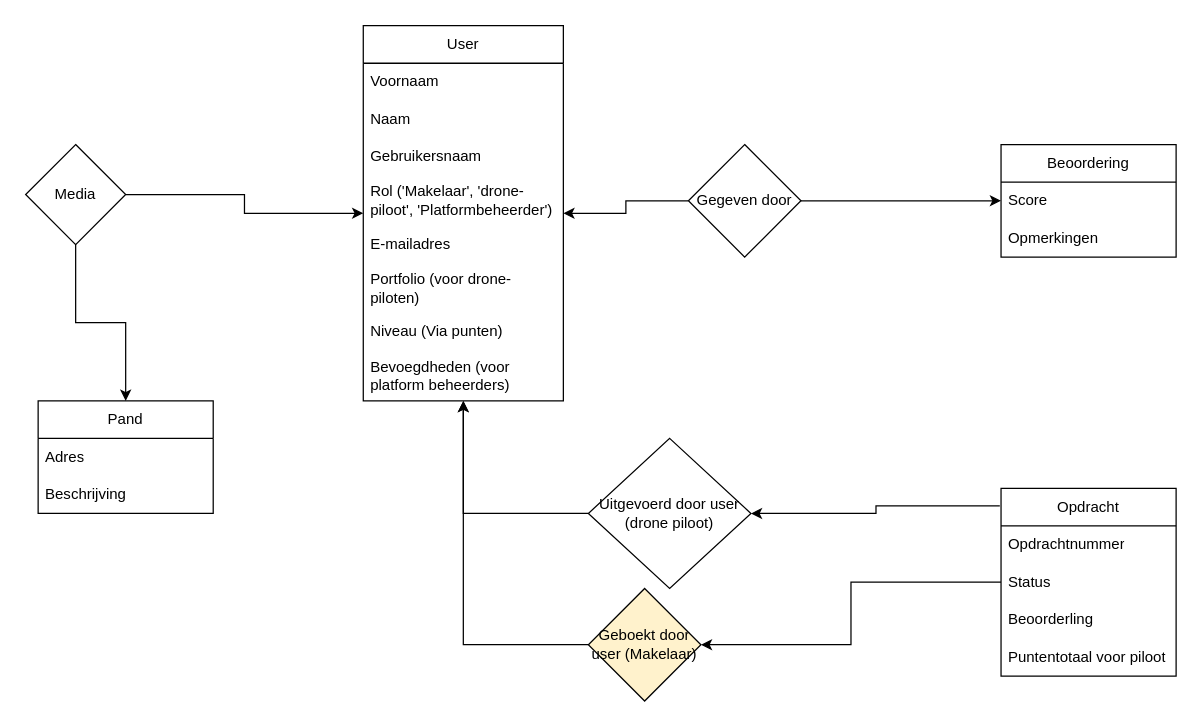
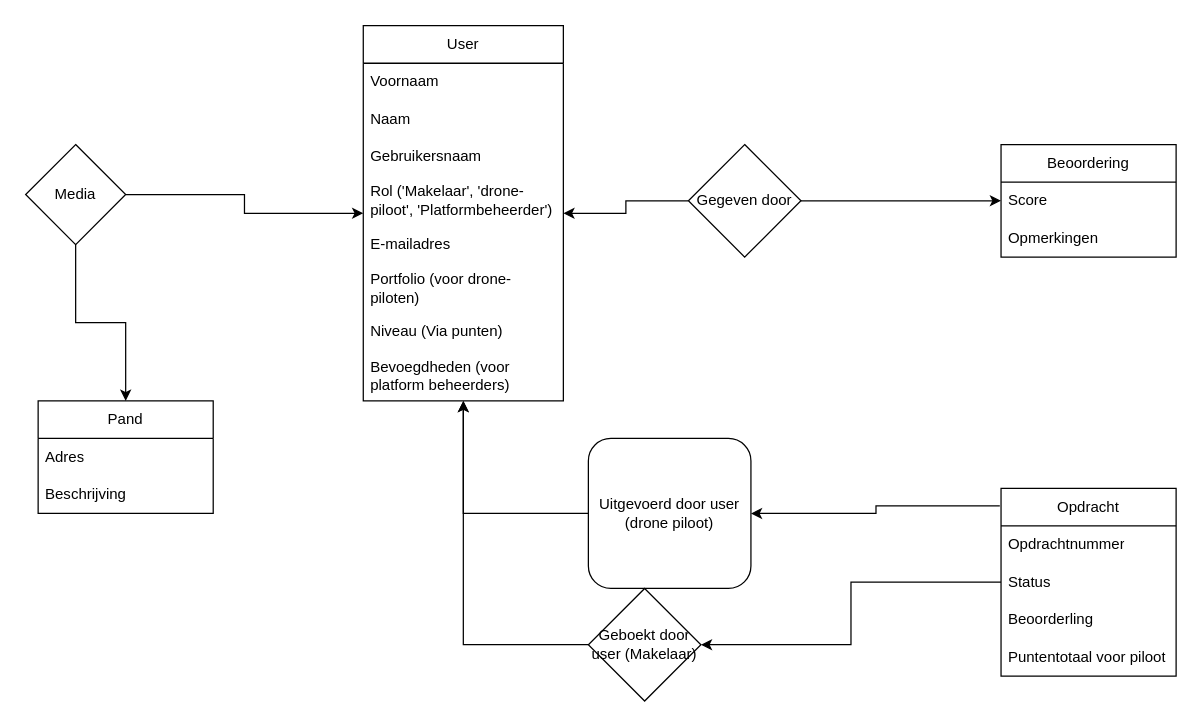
node "Uitgevoerd door user (drone piloot)": shape diamond -> rounded rectangle
node "Geboekt door user (Makelaar)": fillcolor #fff2cc -> #ffffff
